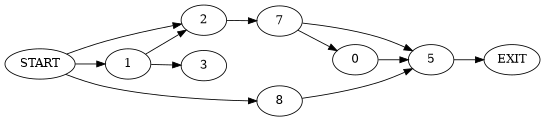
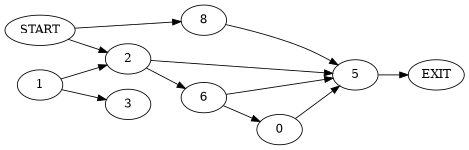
node "7": label "7" -> "6"
edge "START" -> "1": removed
edge "2" -> "5": added
